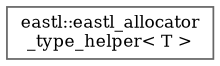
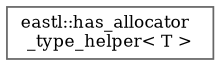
node "eastl::eastl_allocator _type_helper< T >": label "eastl::eastl_allocator _type_helper< T >" -> "eastl::has_allocator _type_helper< T >"
